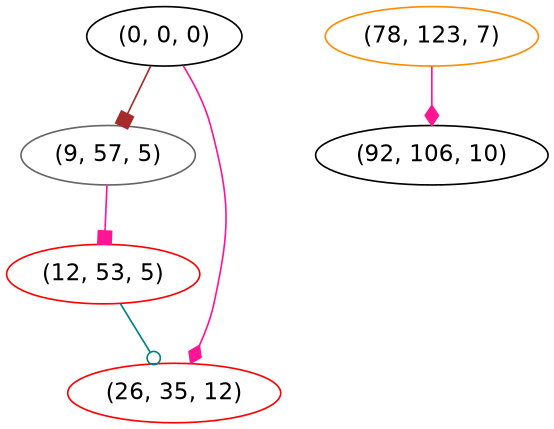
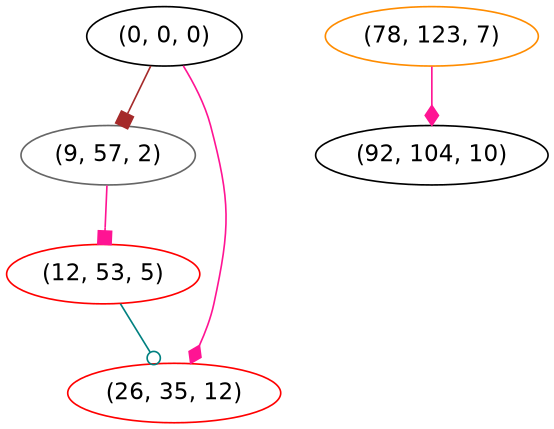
node "(9, 57, 5)": label "(9, 57, 5)" -> "(9, 57, 2)"
node "(92, 106, 10)": label "(92, 106, 10)" -> "(92, 104, 10)"
